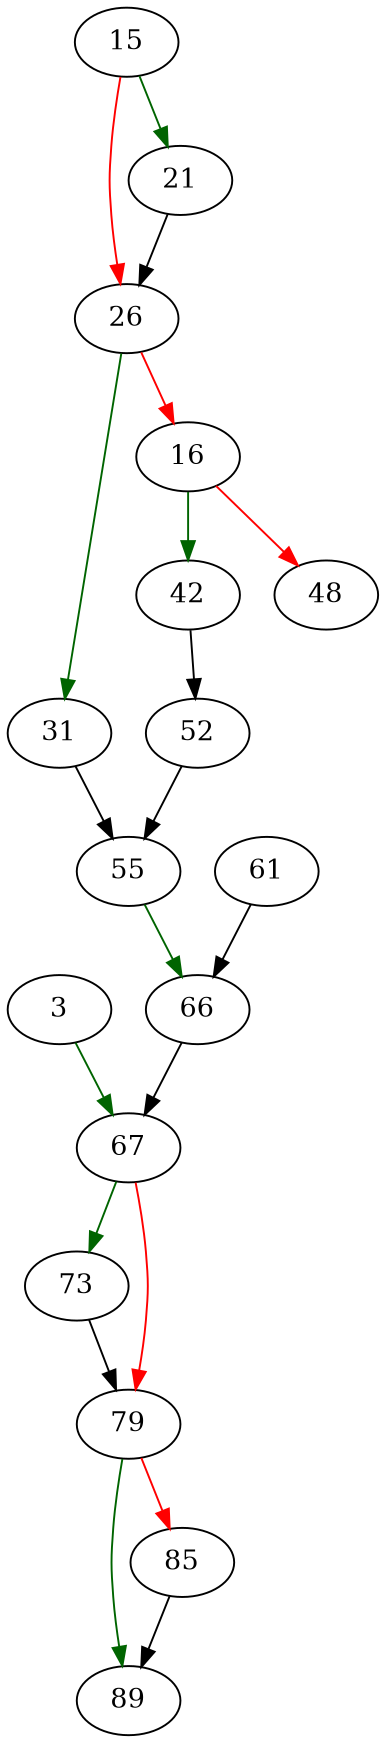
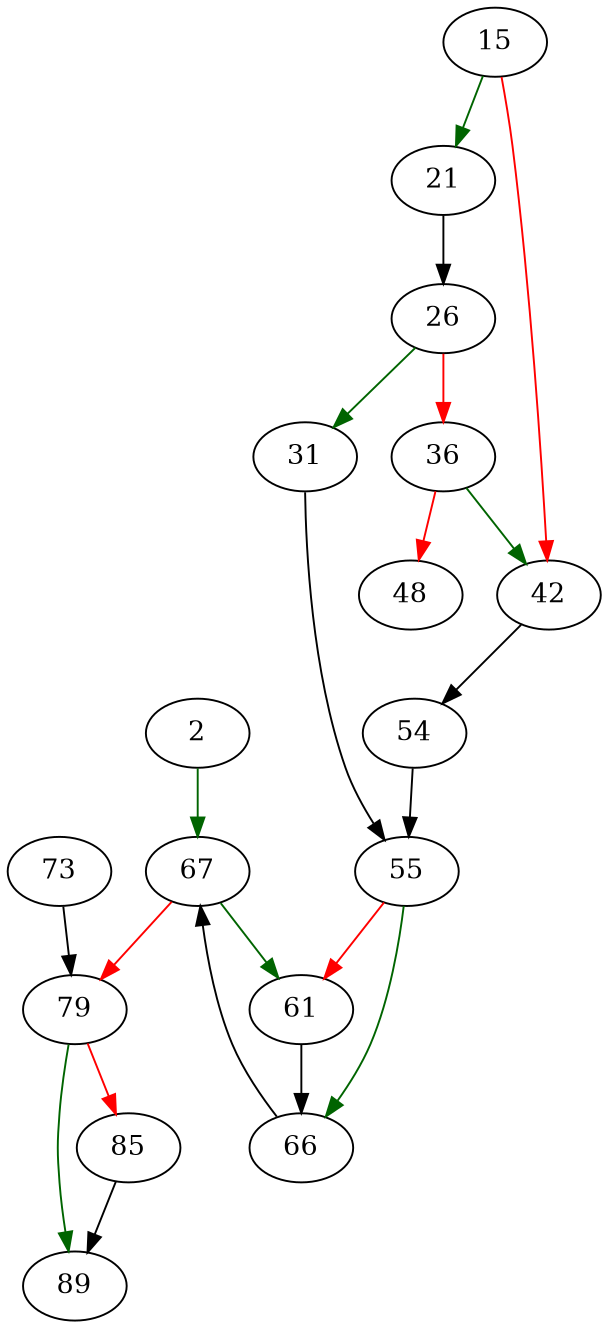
edge "15" -> "26": now "15" -> "42"
node "16": label "16" -> "36"
node "52": label "52" -> "54"
edge "55" -> "61": added
node "3": label "3" -> "2"
edge "67" -> "73": now "67" -> "61"
